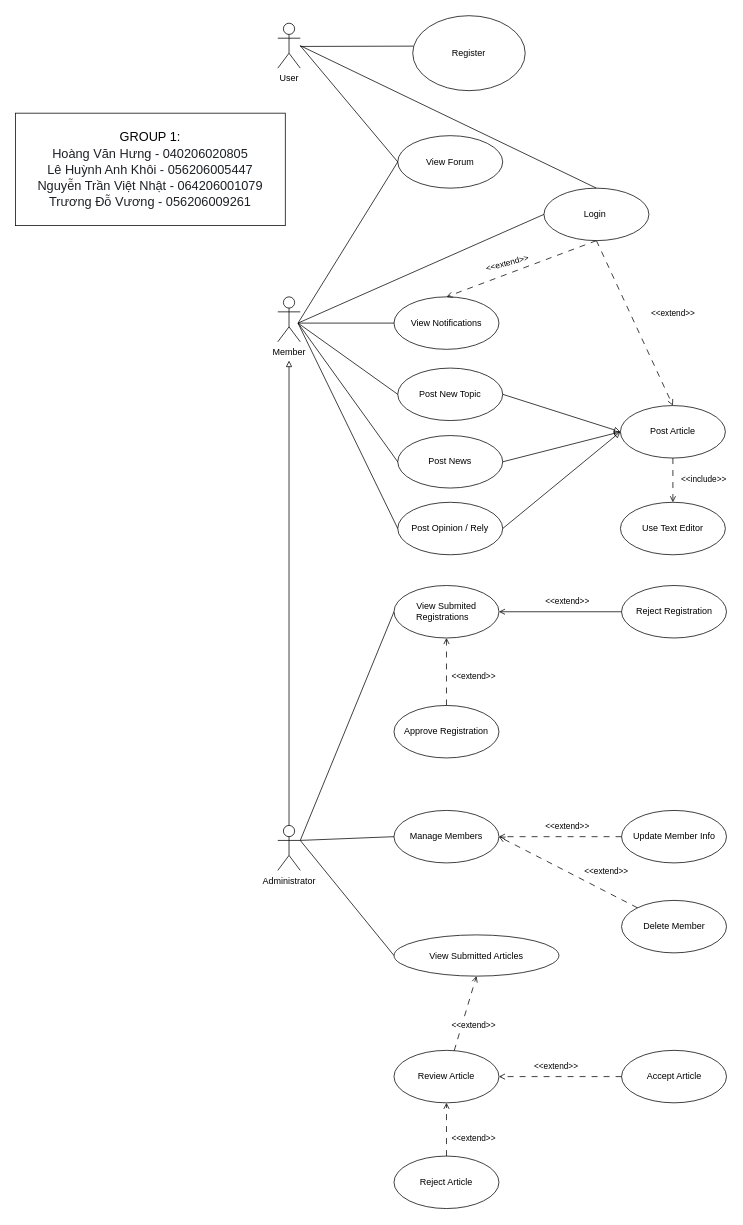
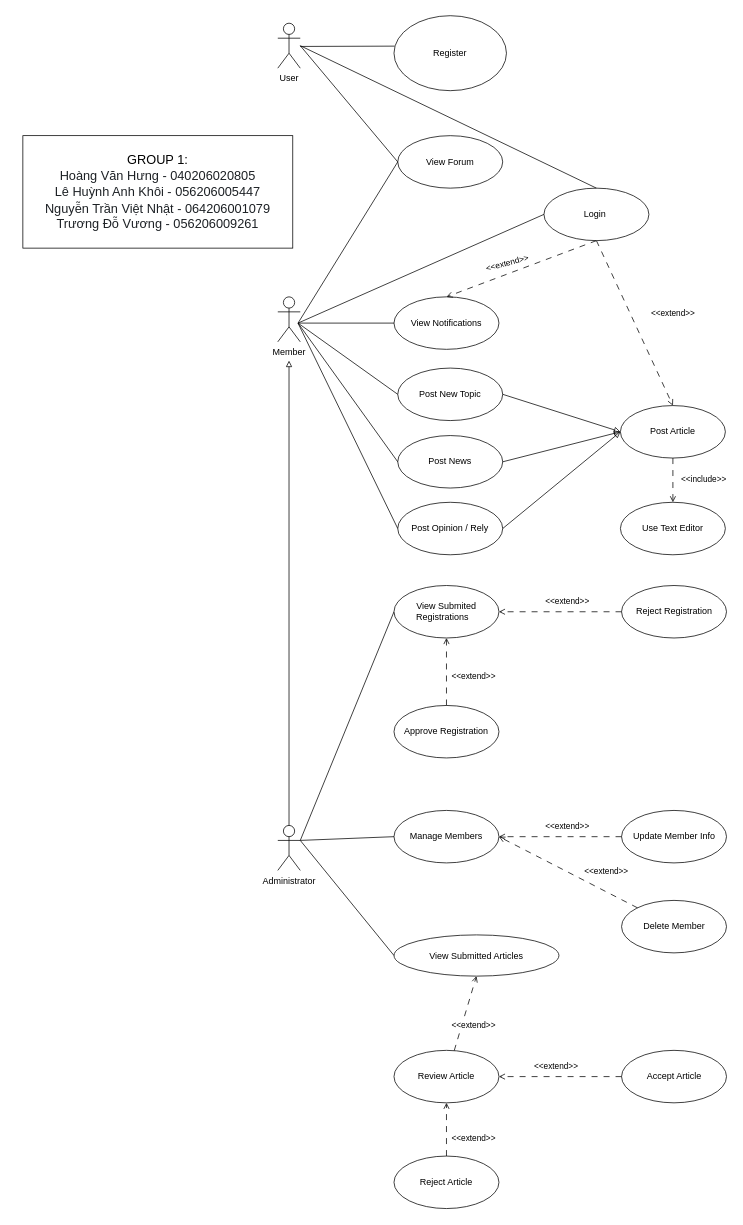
node "Register": moved (469, 53) -> (450, 53)
node "GROUP 1: Hoàng Văn Hưng - 040206020805 Lê Huỳnh Anh Khôi - 056206005447 Nguyễn Trần Việt Nhật - 064206001079 Trương Đỗ Vương - 056206009261": moved (150, 169) -> (158, 192)
edge "Reject Registration" -> "View Submited Registrations": style solid -> dashed
